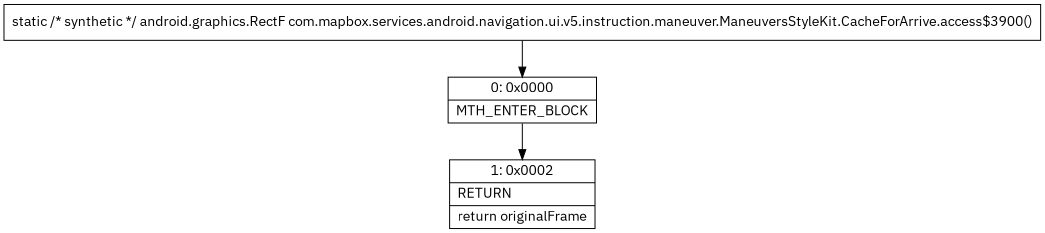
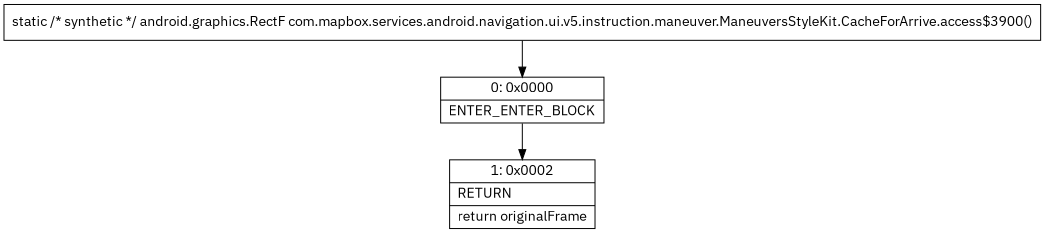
node "0: 0x0000": text "MTH_ENTER_BLOCK" -> "ENTER_ENTER_BLOCK"
